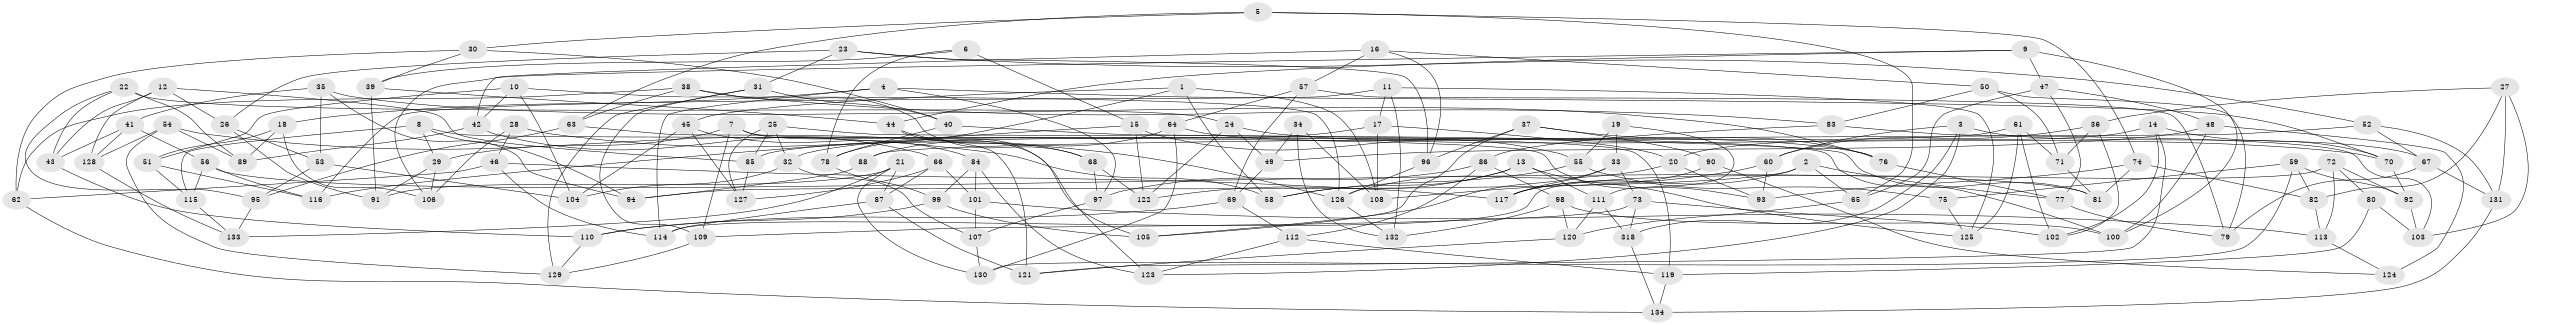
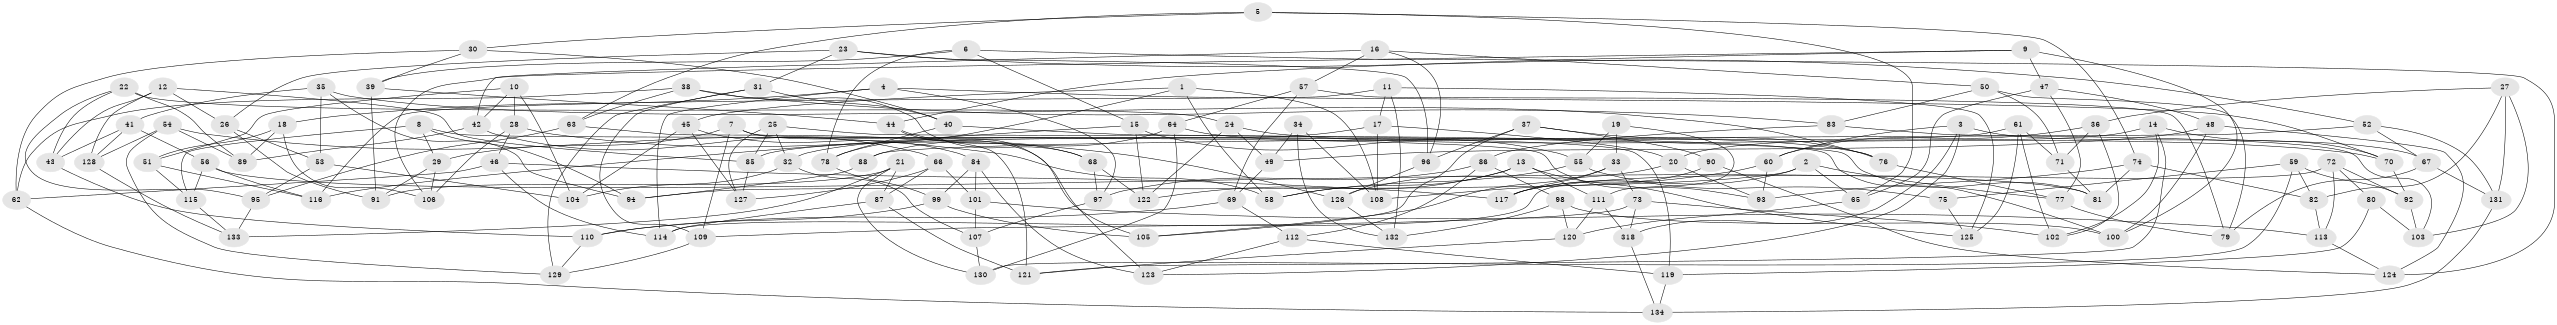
edge "6" -- "124": added
edge "10" -- "126": now "10" -- "28"
